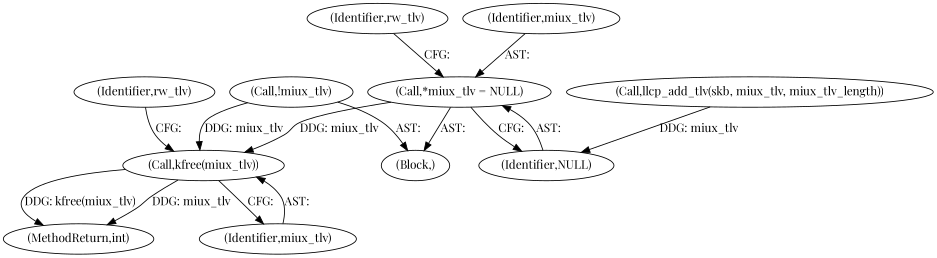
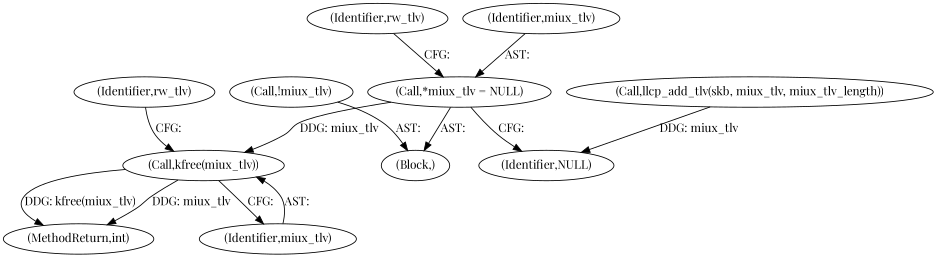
edge "(Call,!miux_tlv)" -> "(Call,kfree(miux_tlv))": removed, label "DDG: miux_tlv"
edge "(Identifier,NULL)" -> "(Call,*miux_tlv = NULL)": removed, label "AST:"
